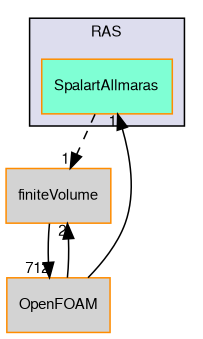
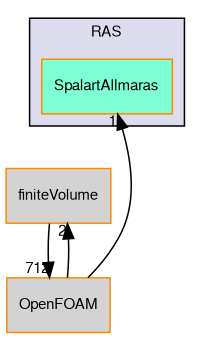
edge "SpalartAllmaras" -> "finiteVolume": removed
